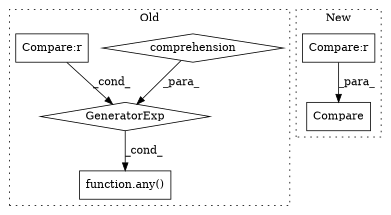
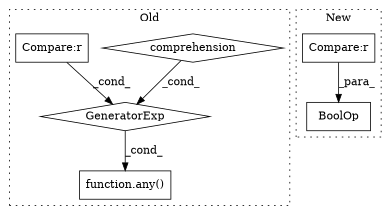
edge "comprehension" -> "GeneratorExp": label "_para_" -> "_cond_"
node "Compare": label "Compare" -> "BoolOp"
